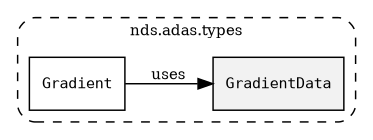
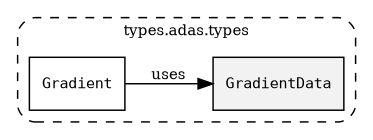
cluster "nds.adas.types": label "nds.adas.types" -> "types.adas.types"
